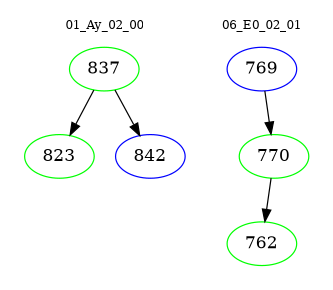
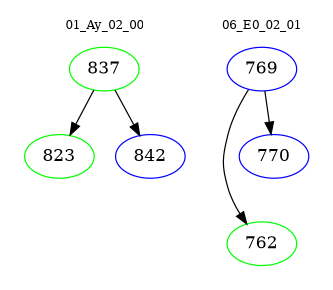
node "770": color green -> blue
edge "770" -> "762": now "769" -> "762"
